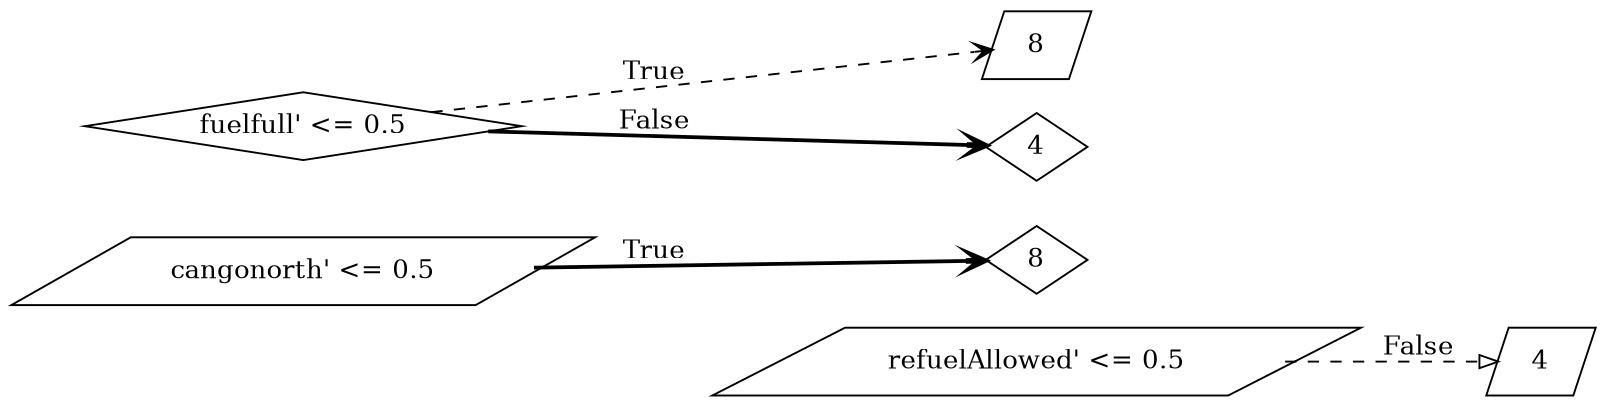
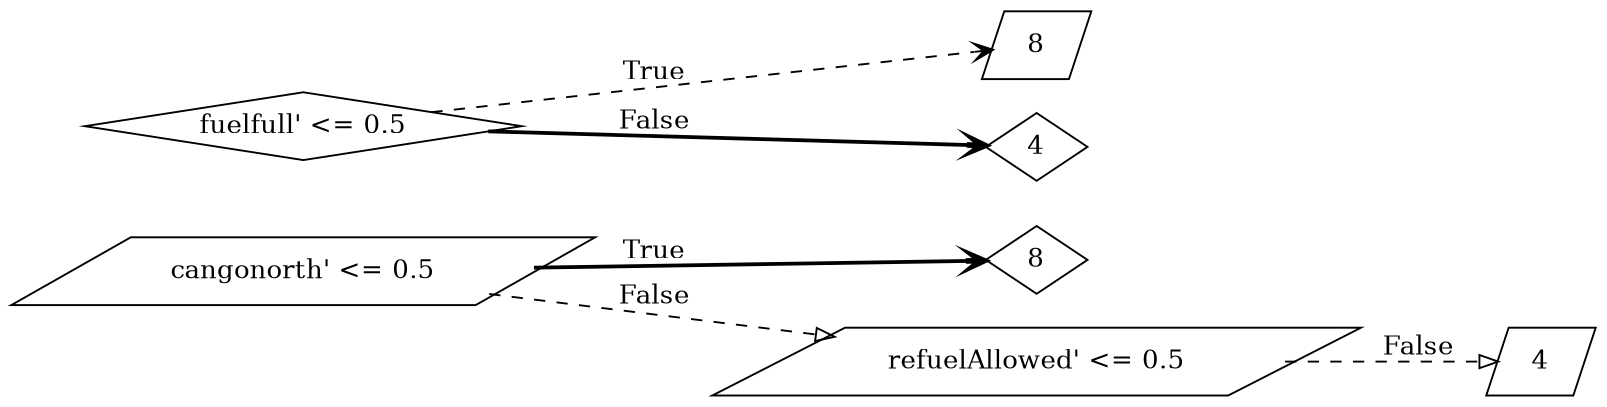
edge "cangonorth' <= 0.5" -> "refuelAllowed' <= 0.5": added, label "False"
